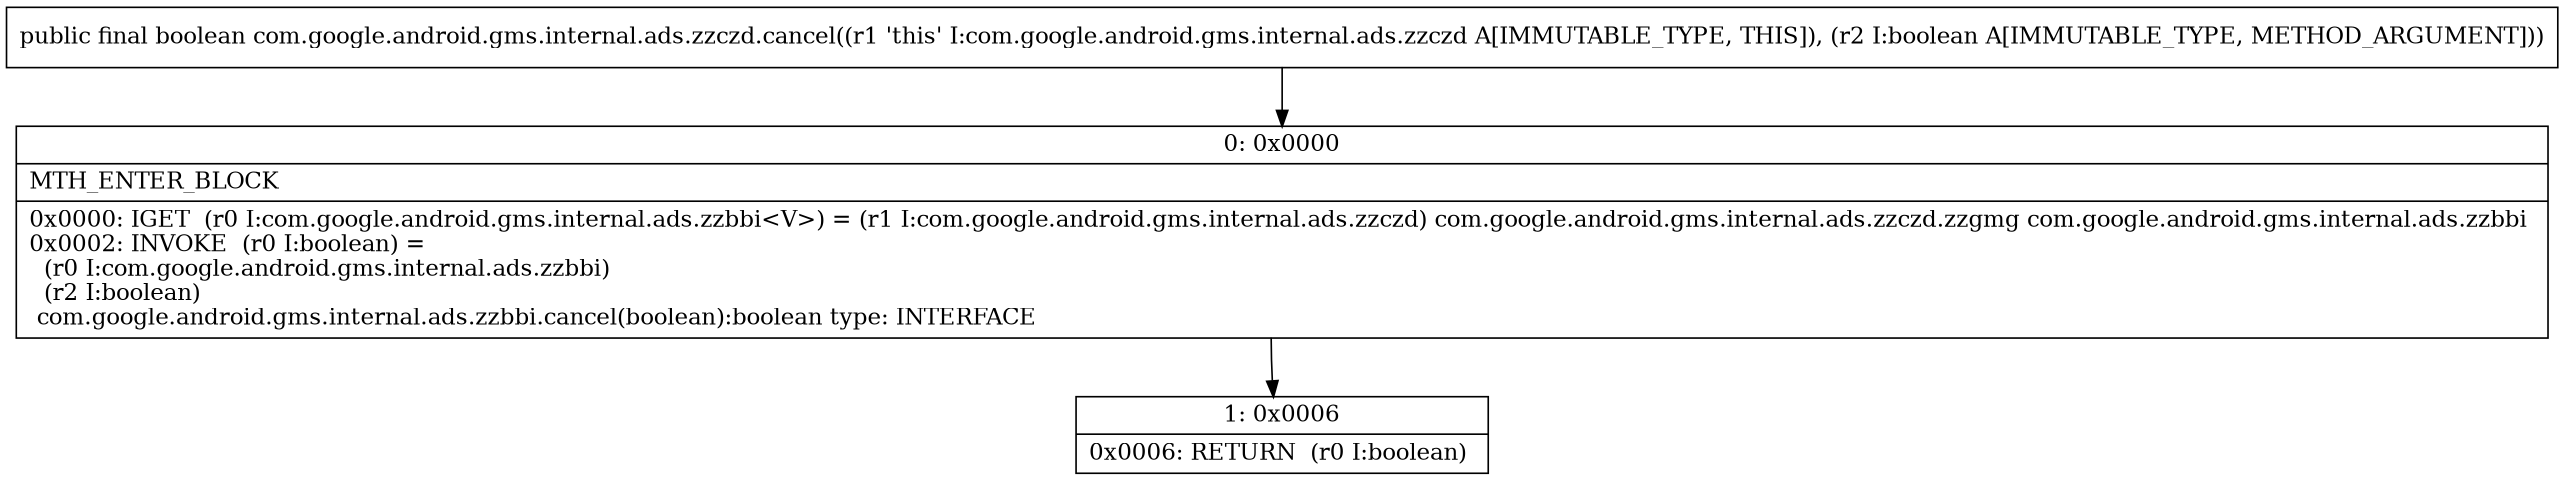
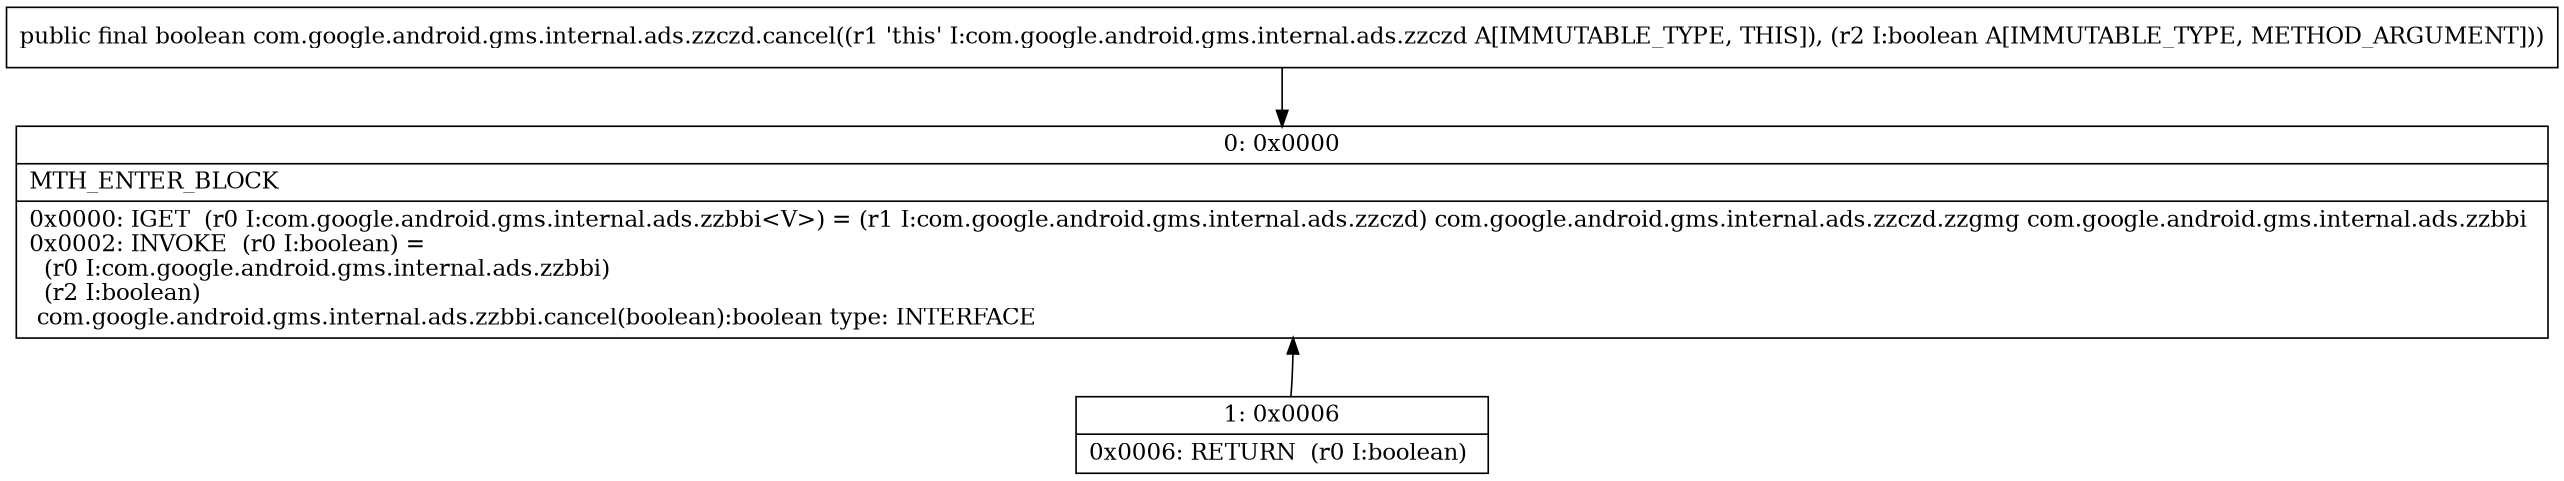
edge "0: 0x0000" -> "1: 0x0006": reversed
